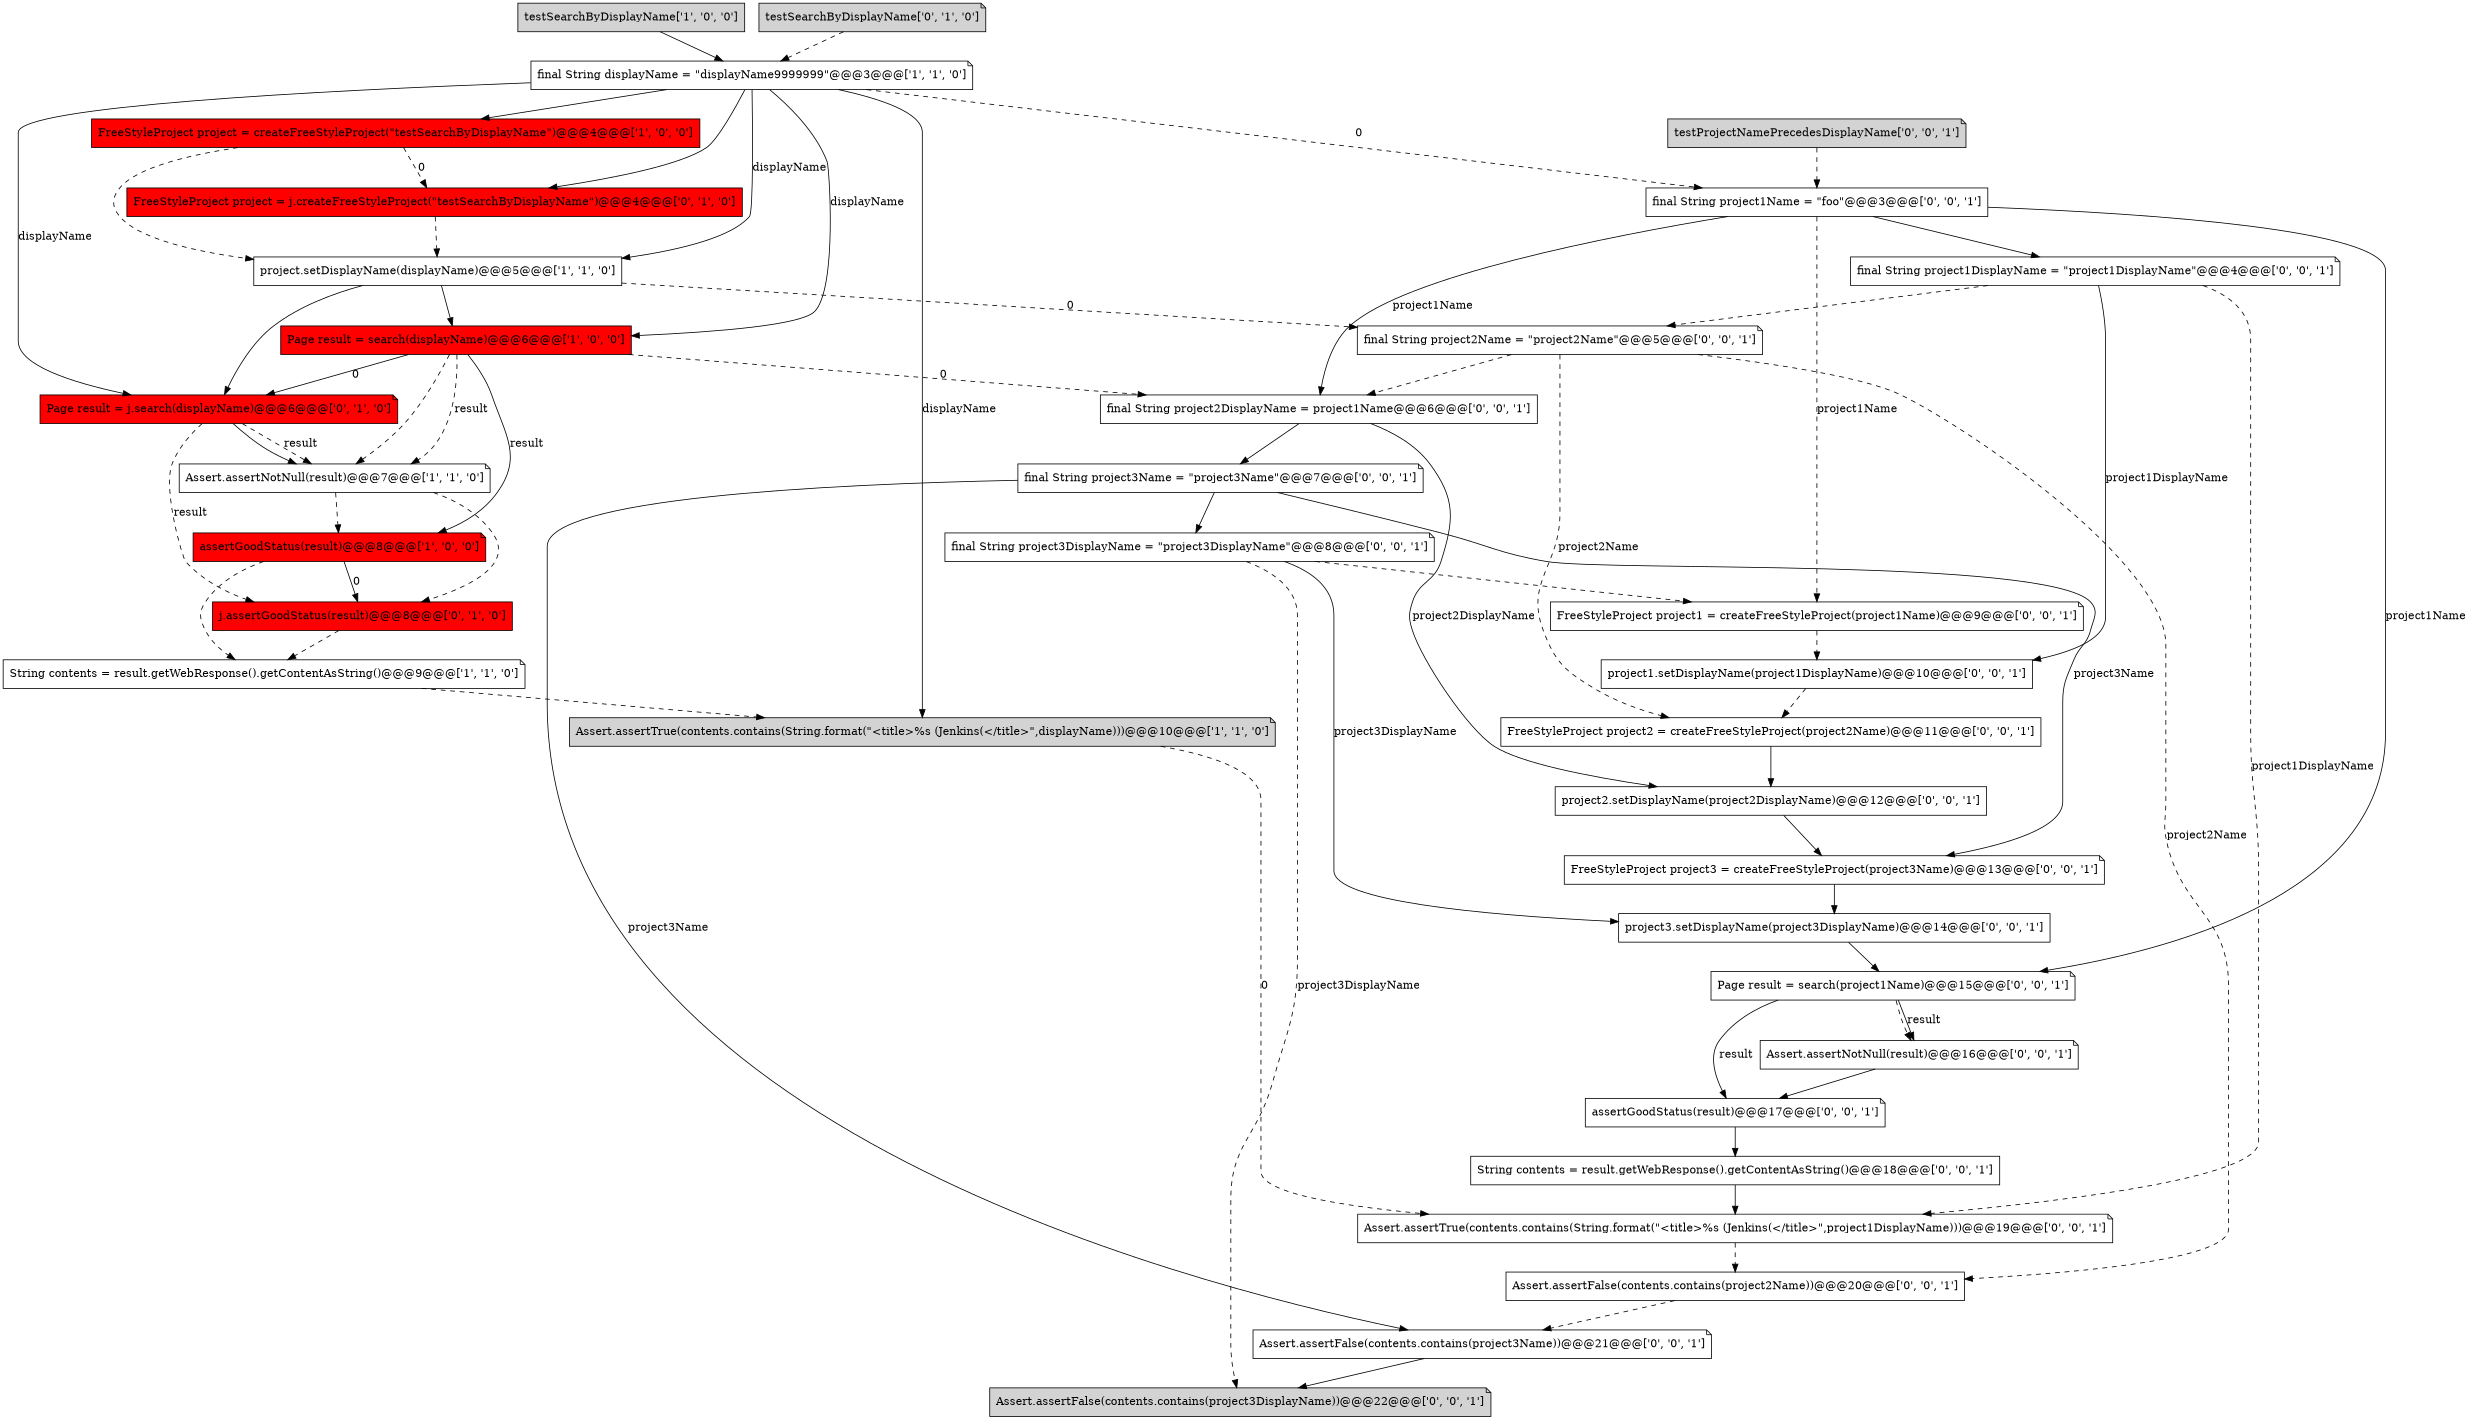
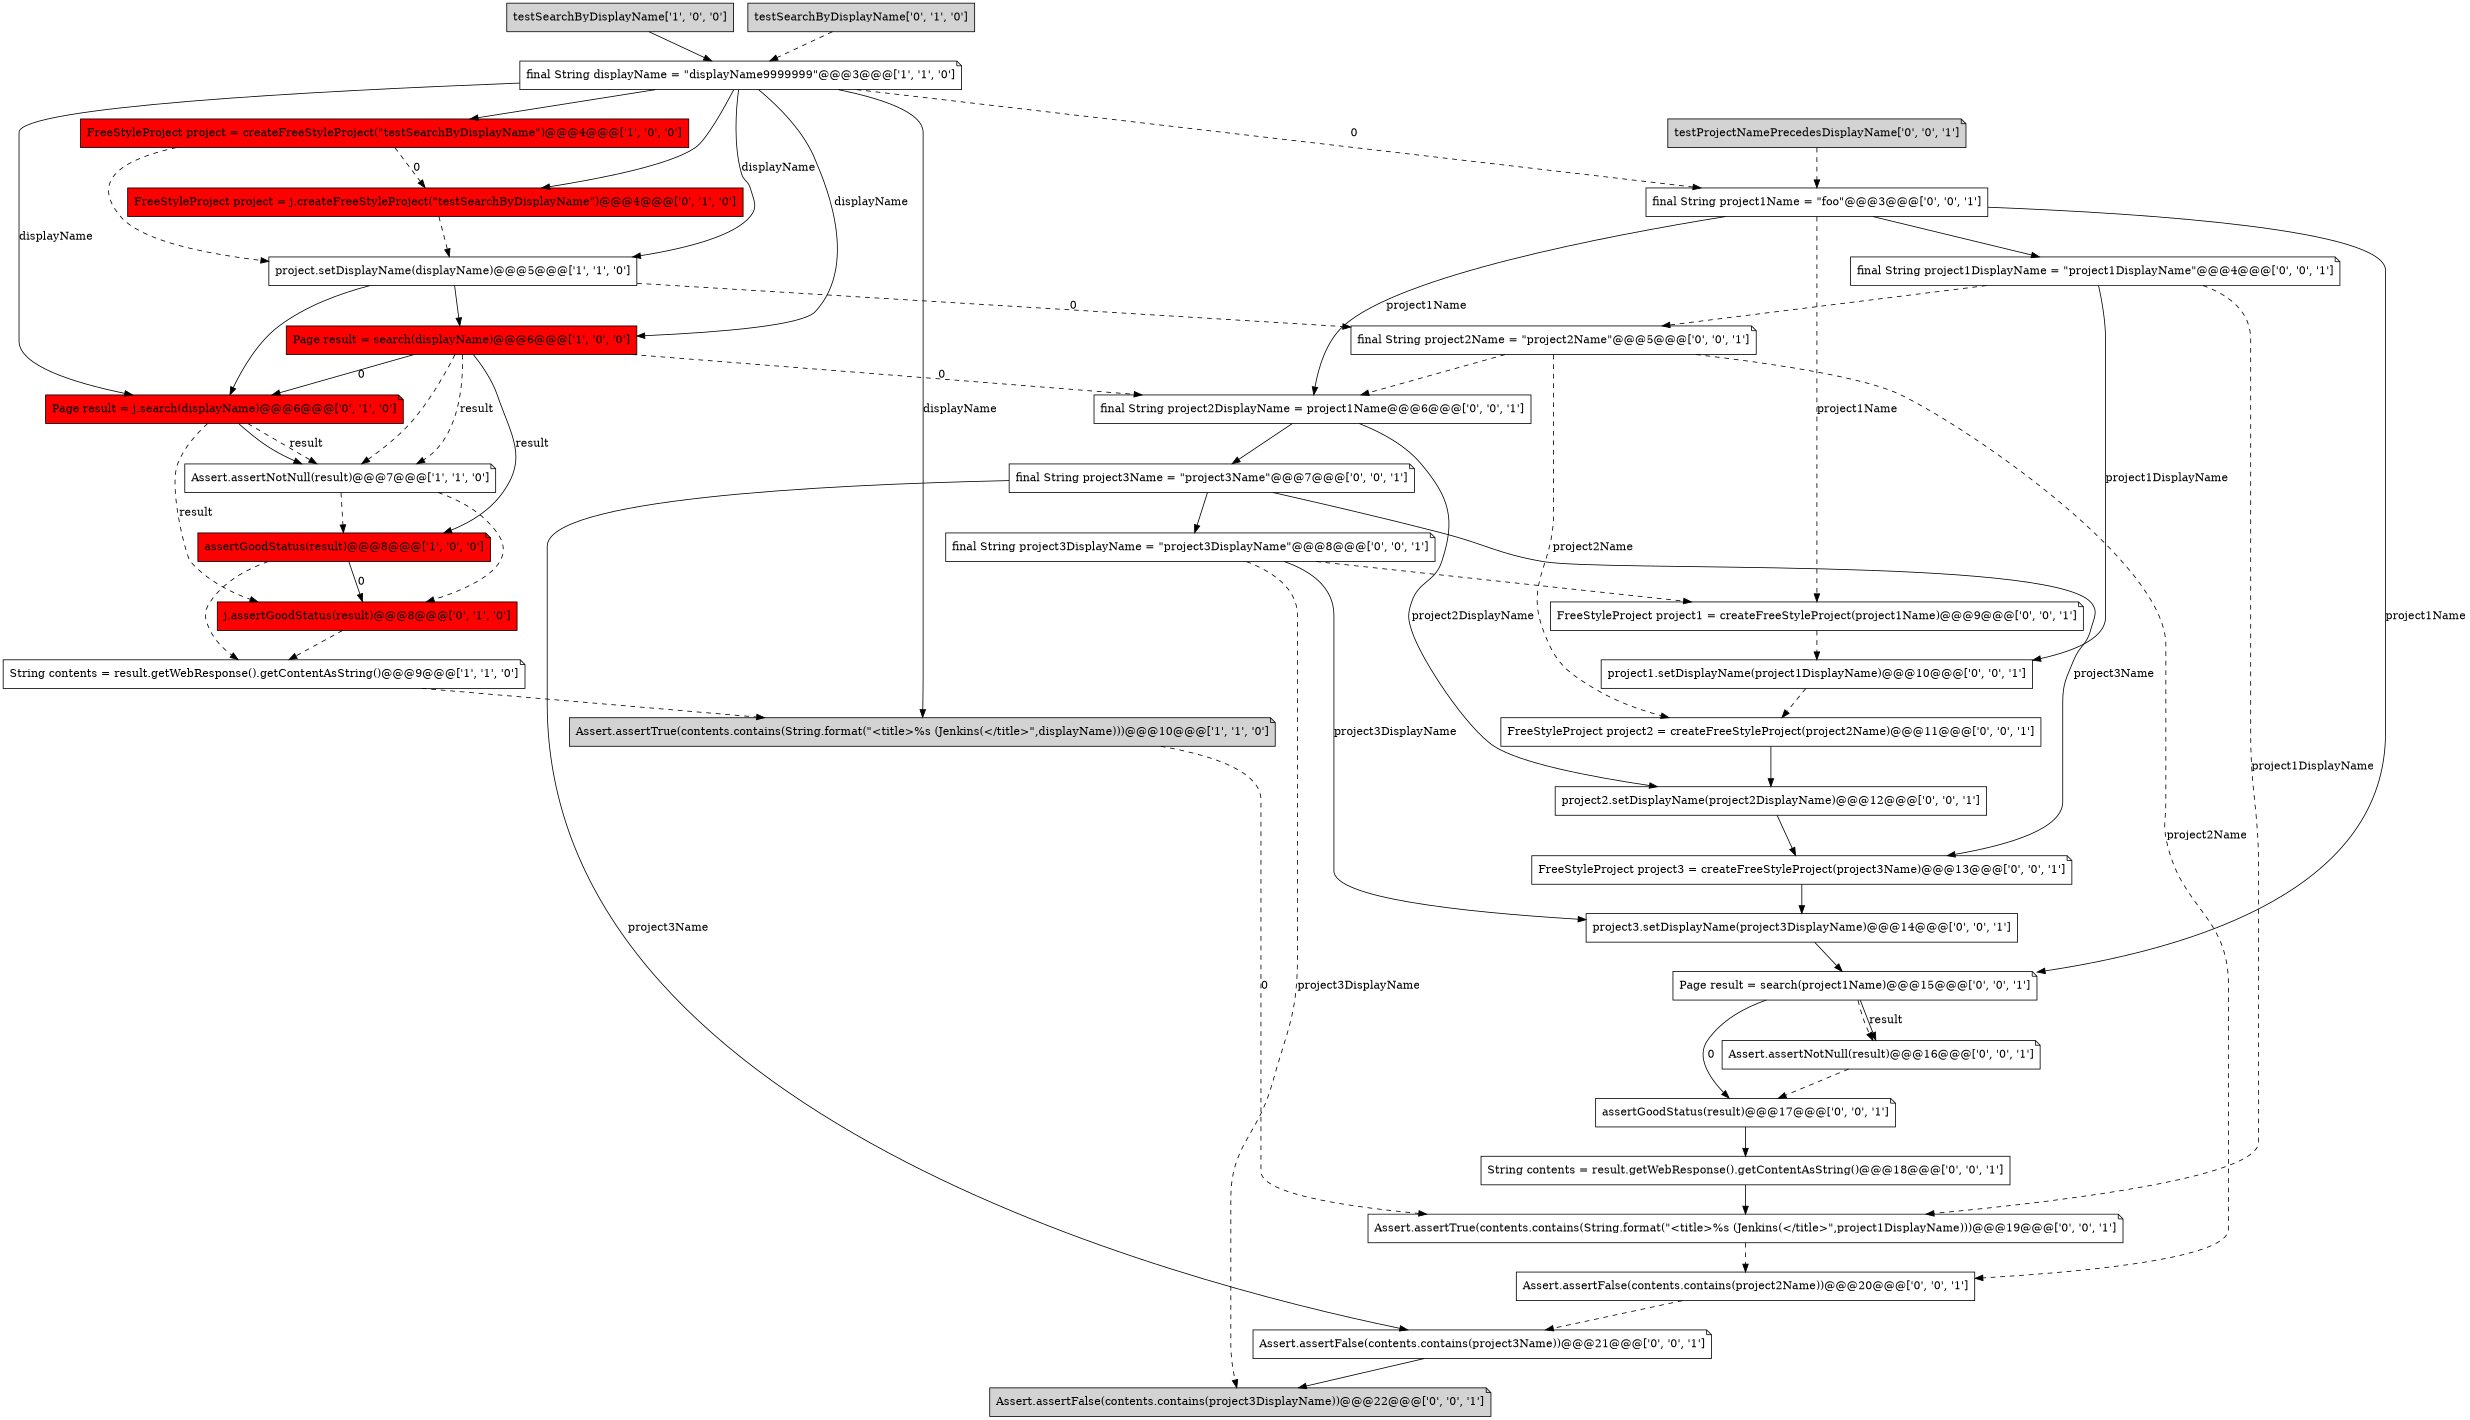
node "testSearchByDisplayName['0', '1', '0']": shape note -> box
edge "Page result = search(project1Name)@@@15@@@['0', '0', '1']" -> "assertGoodStatus(result)@@@17@@@['0', '0', '1']": label "result" -> "0"
edge "Assert.assertNotNull(result)@@@16@@@['0', '0', '1']" -> "assertGoodStatus(result)@@@17@@@['0', '0', '1']": style solid -> dashed
